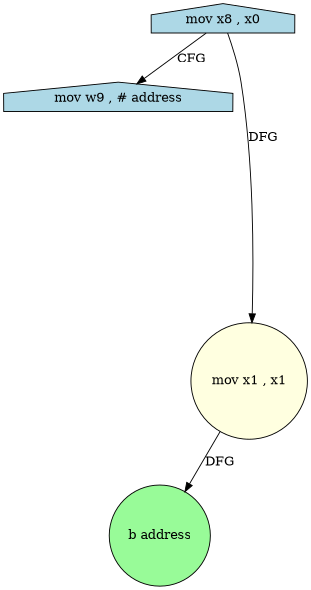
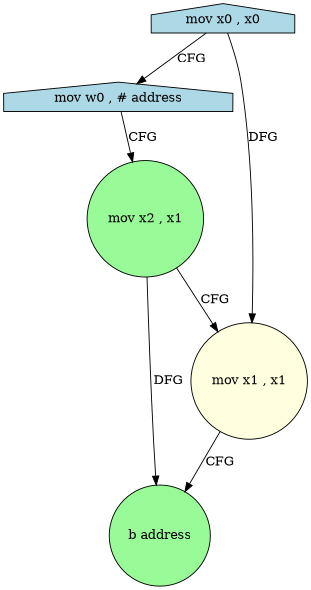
node "mov x8 , x0": label "mov x8 , x0" -> "mov x0 , x0"
node "mov w9 , # address": label "mov w9 , # address" -> "mov w0 , # address"
node "mov x2 , x1": added
edge "mov x1 , x1" -> "b address": label "DFG" -> "CFG"
